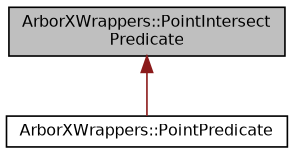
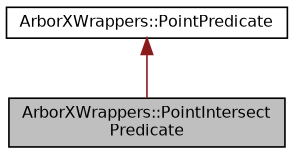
edge "ArborXWrappers::PointPredicate" -> "ArborXWrappers::PointIntersect Predicate": reversed
